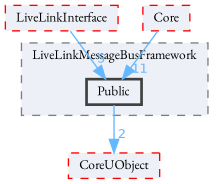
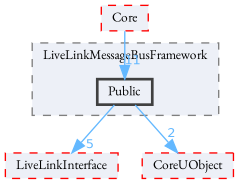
edge "LiveLinkInterface" -> "Public": reversed
